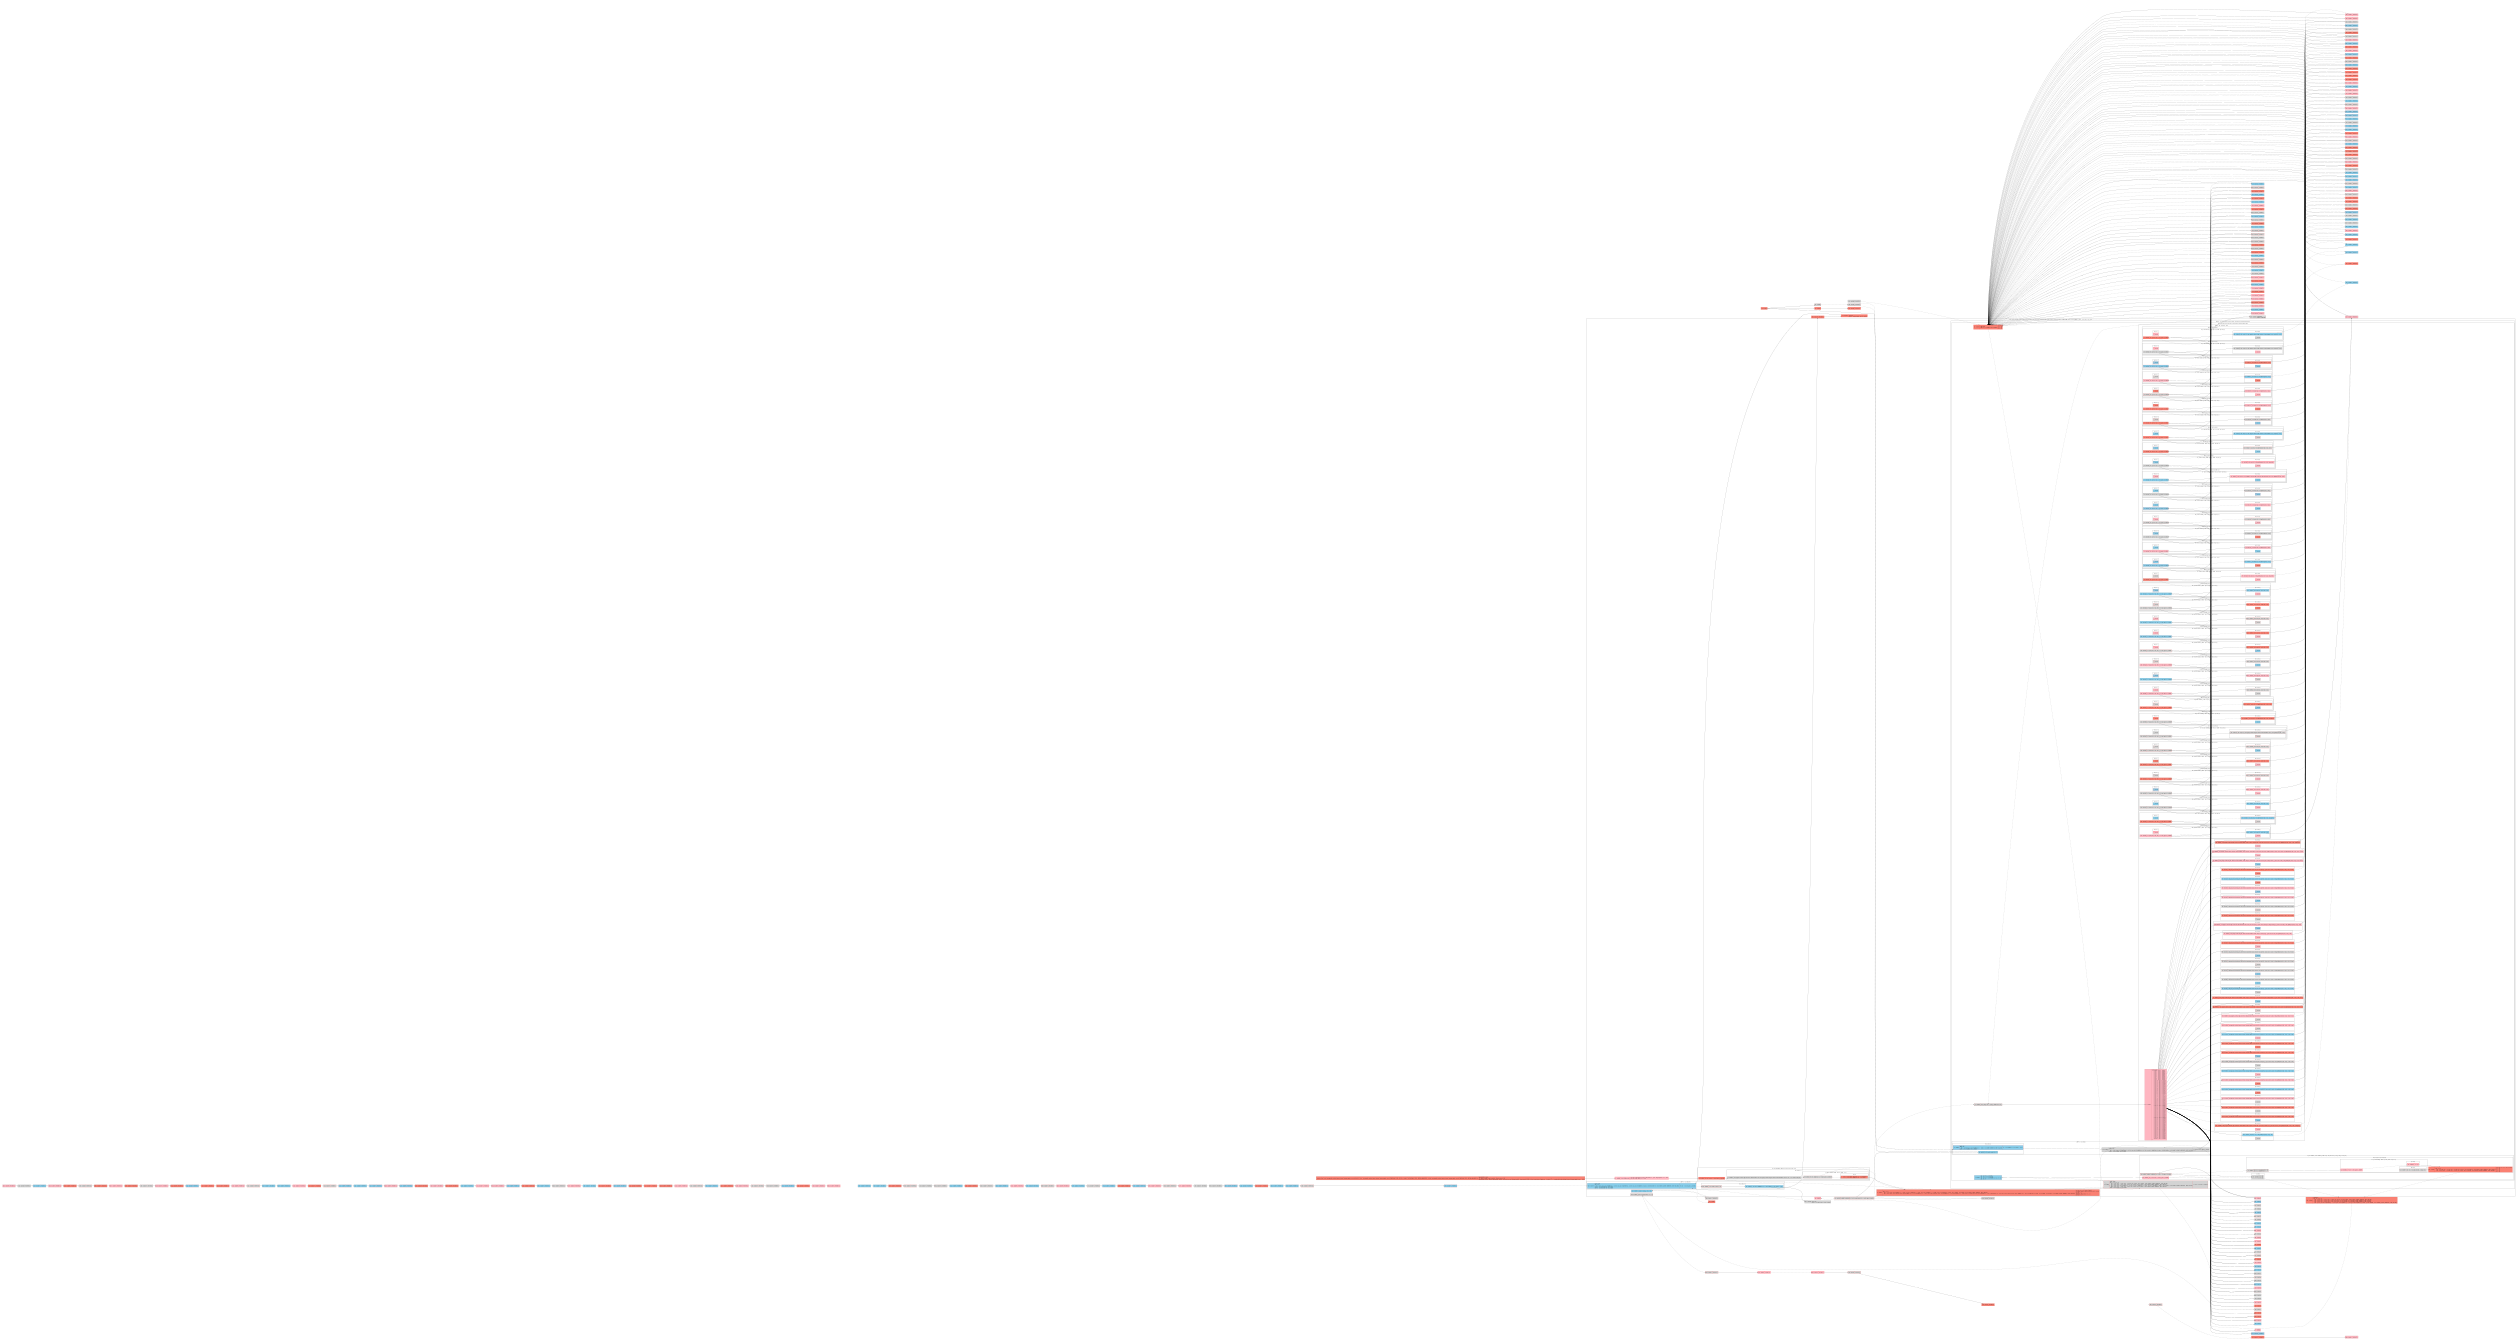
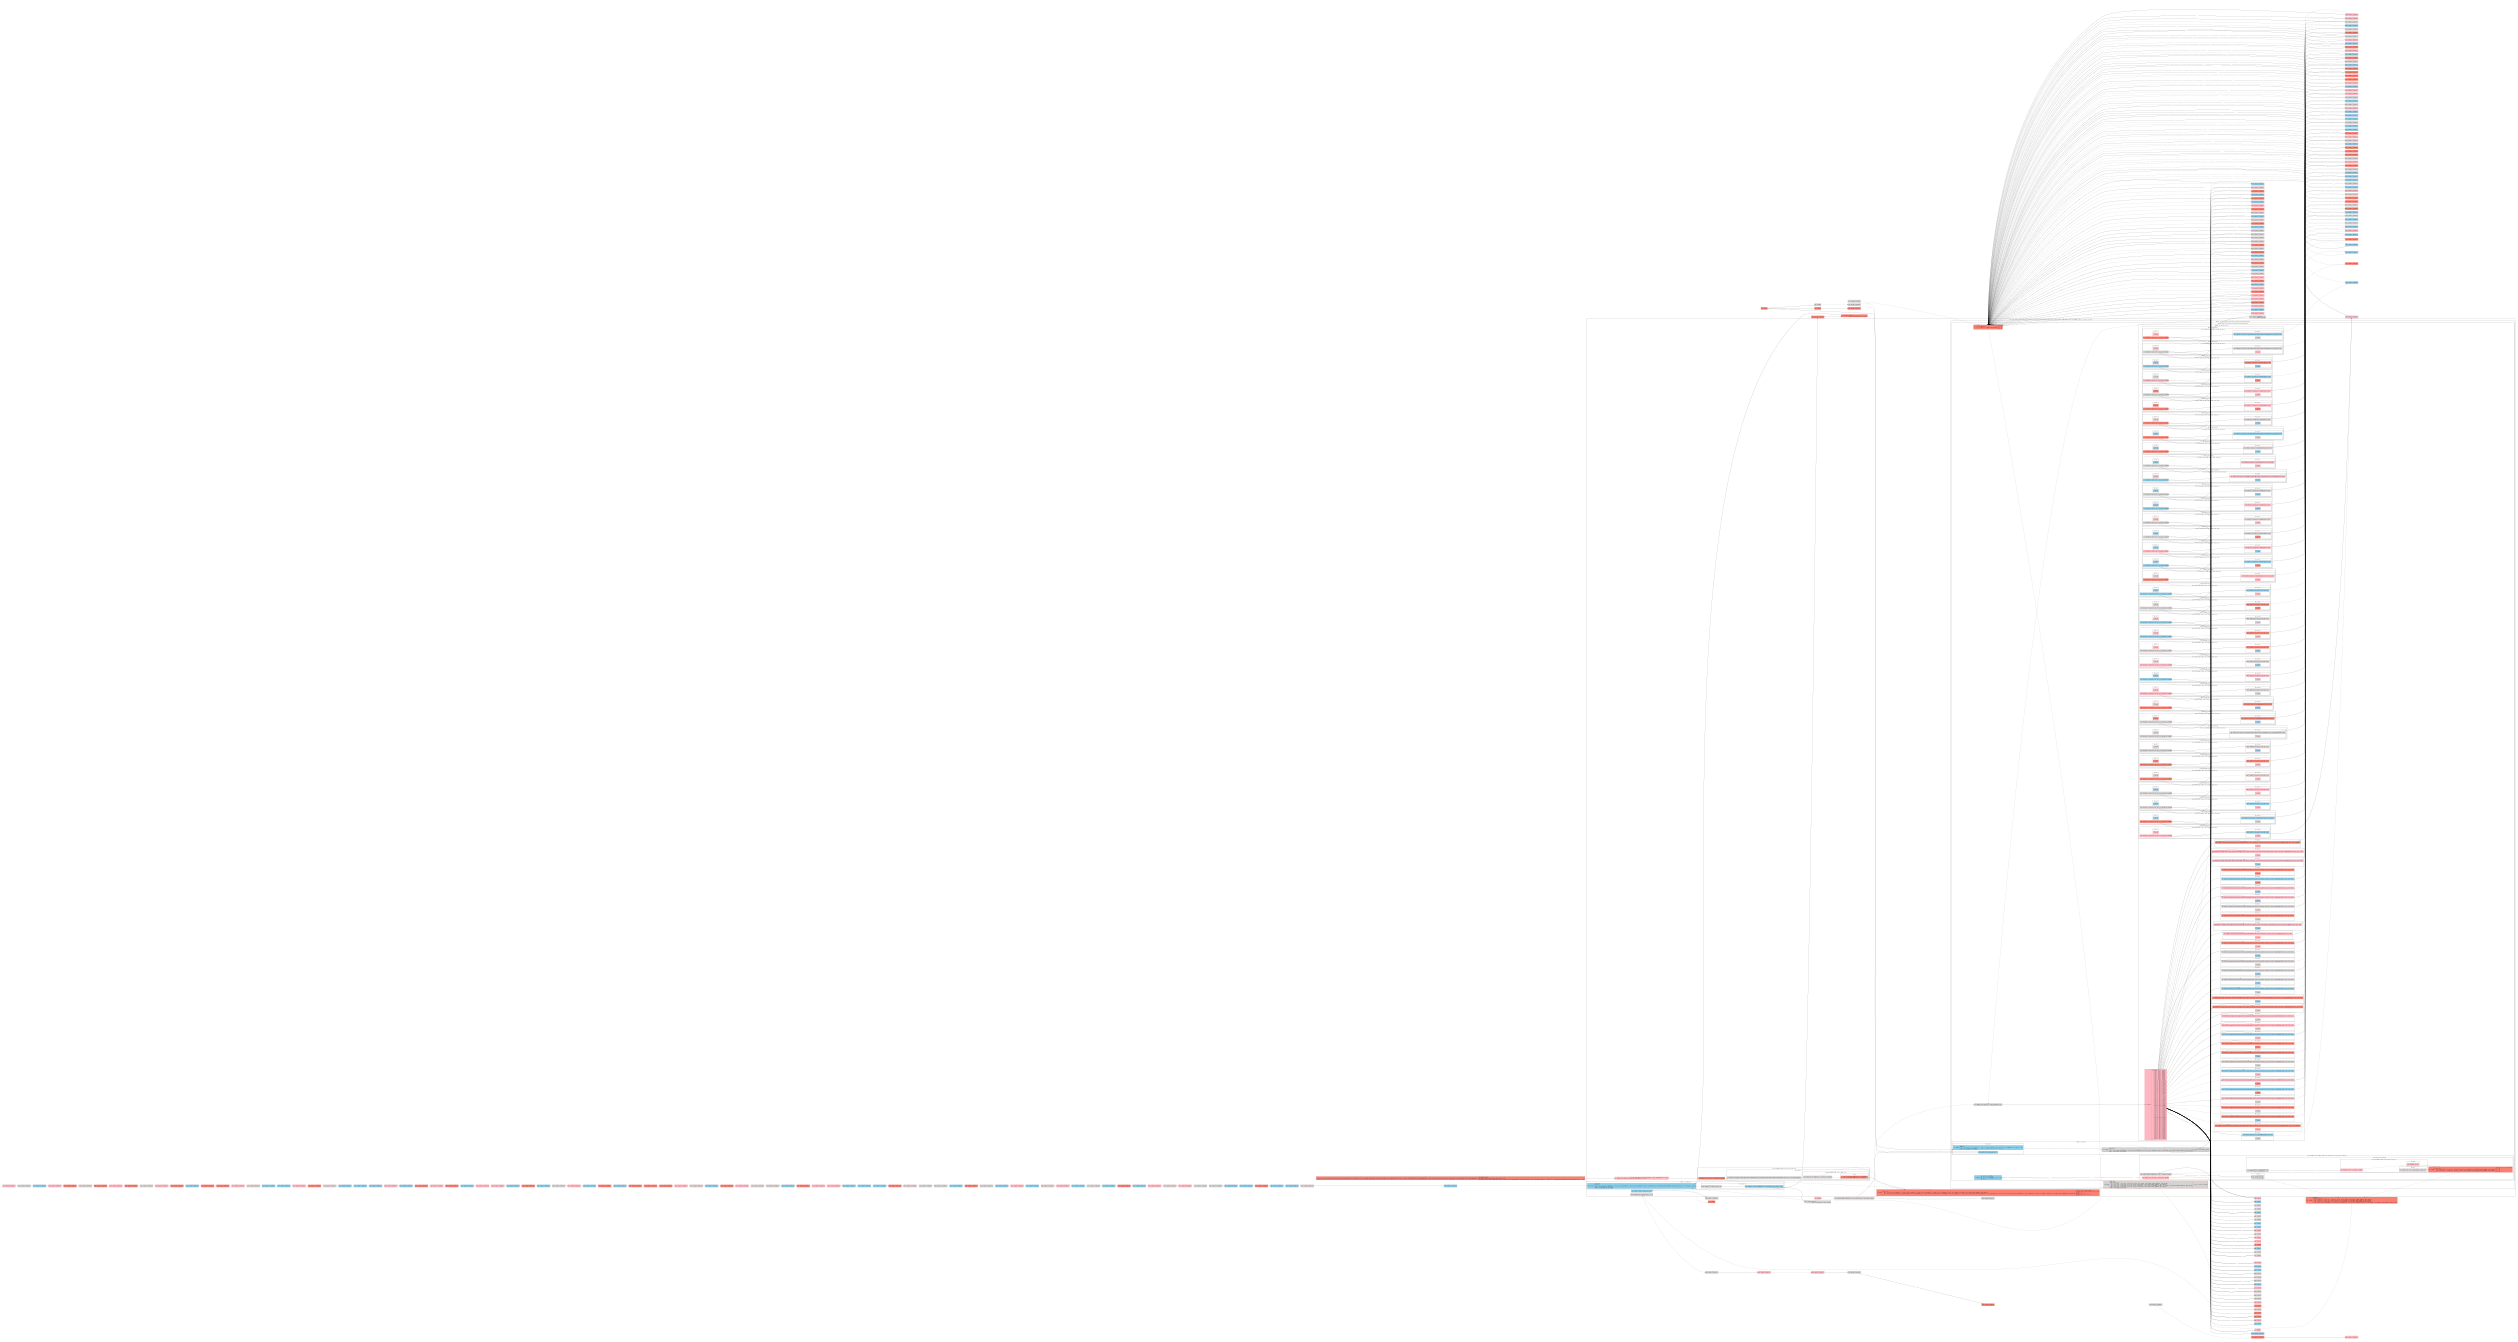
node "355: 0x065f": added
node "77: 0x01c4": removed
